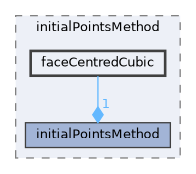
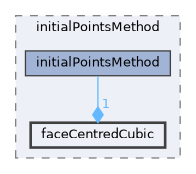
edge "faceCentredCubic" -> "initialPointsMethod": reversed
